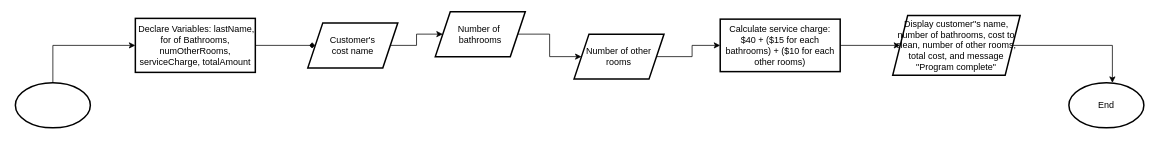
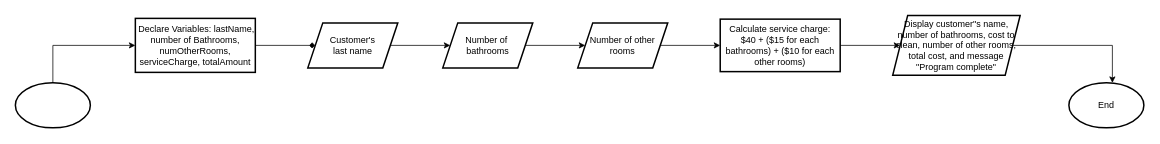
node "Number of bathrooms": moved (480, 34) -> (488, 45)
node "Declare Variables: lastName, for of Bathrooms, numOtherRooms, serviceCharge, totalAmount": label "Declare Variables: lastName, for of Bathrooms, numOtherRooms, serviceCharge, totalAmount" -> "Declare Variables: lastName, number of Bathrooms, numOtherRooms, serviceCharge, totalAmount"
node "Customer's cost name": label "Customer's cost name" -> "Customer's last name"
node "Number of other rooms": moved (619, 57) -> (623, 45)
